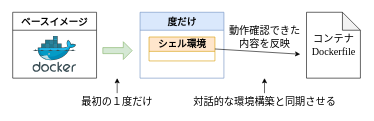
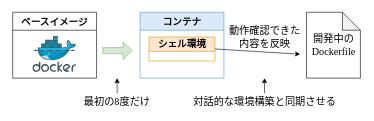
node "度だけ": label "度だけ" -> "コンテナ"
node "コンテナ Dockerfile": label "コンテナ Dockerfile" -> "開発中の Dockerfile"
node "最初の１度だけ": label "最初の１度だけ" -> "最初の8度だけ"
